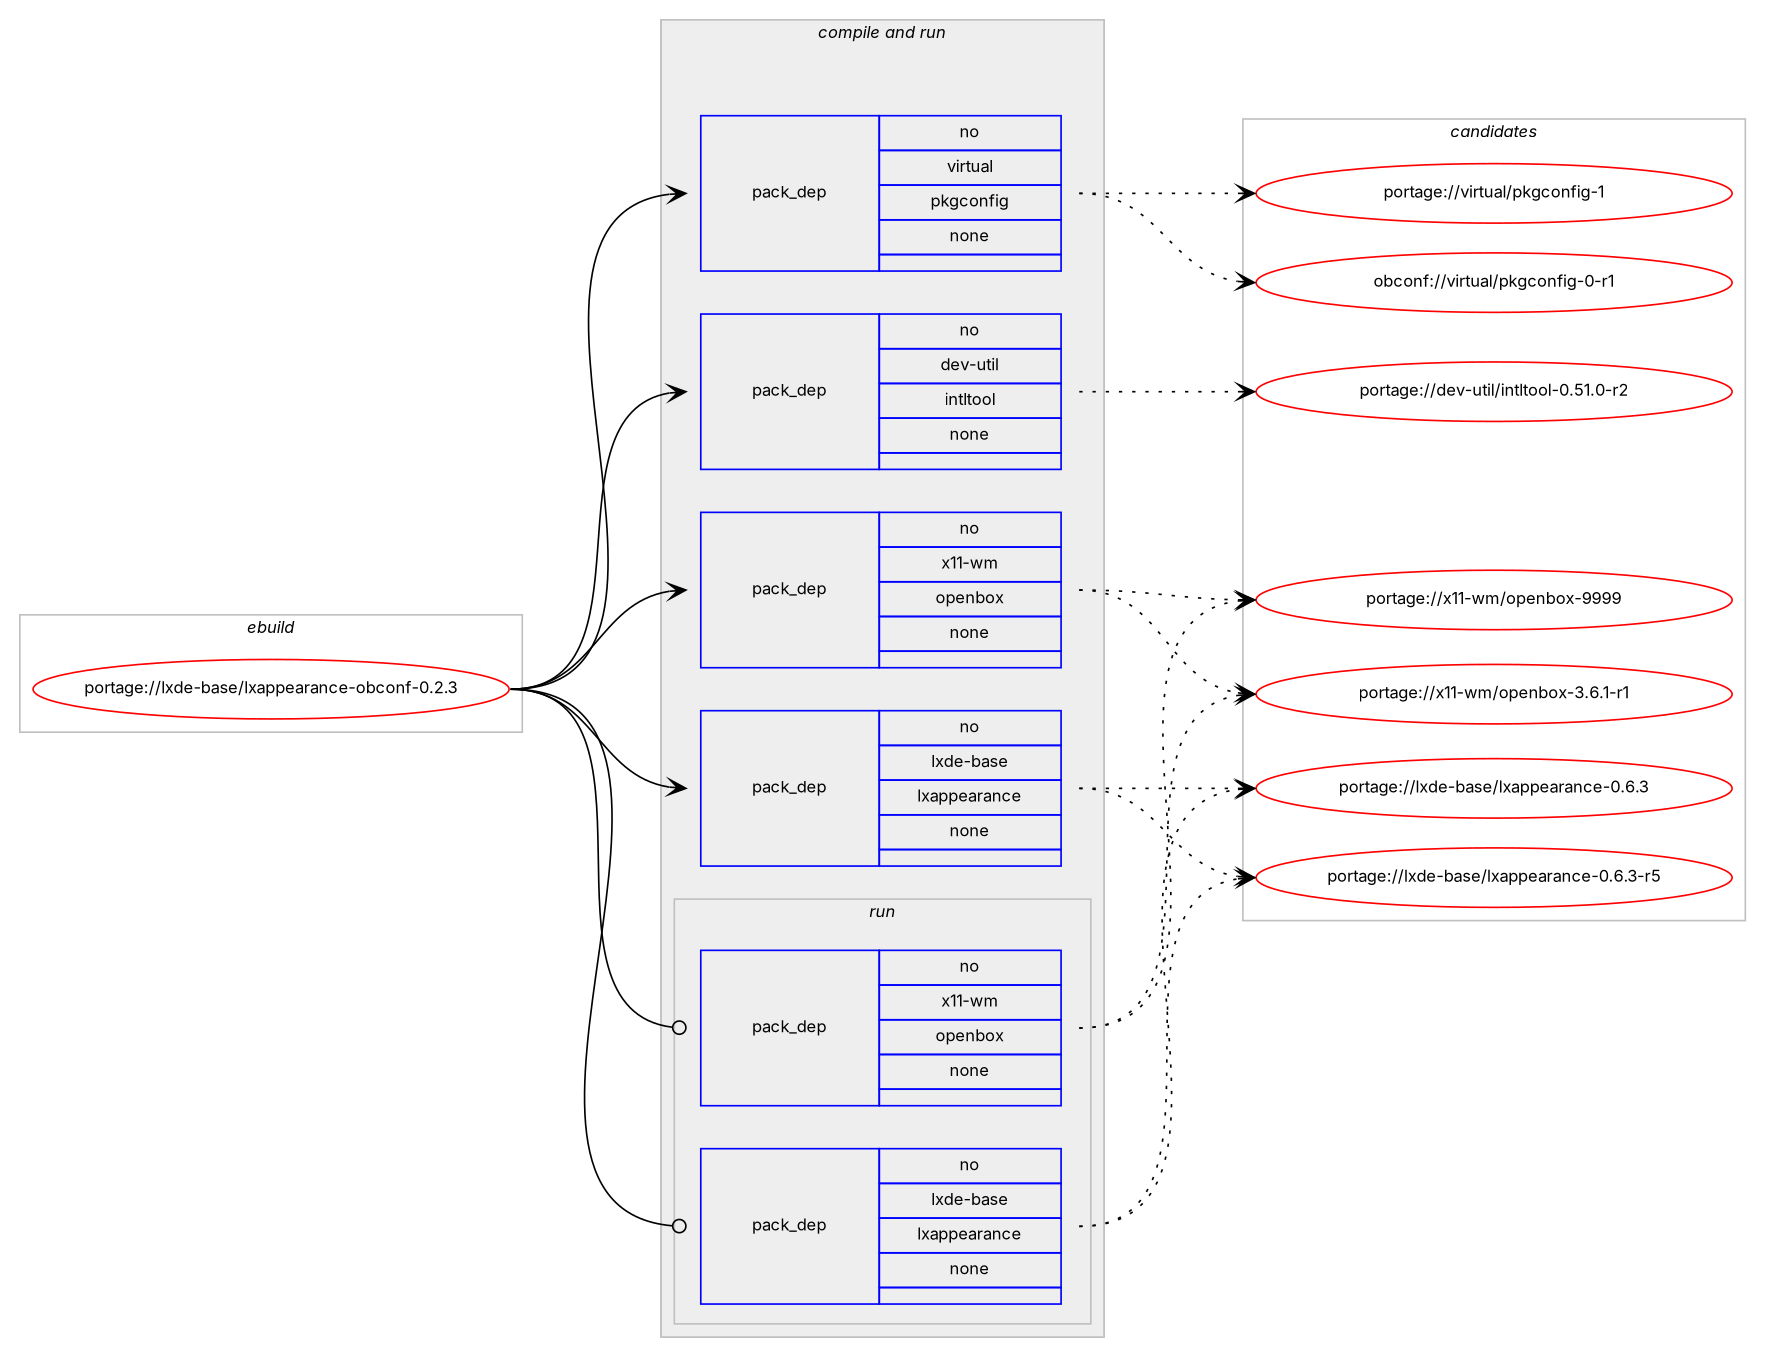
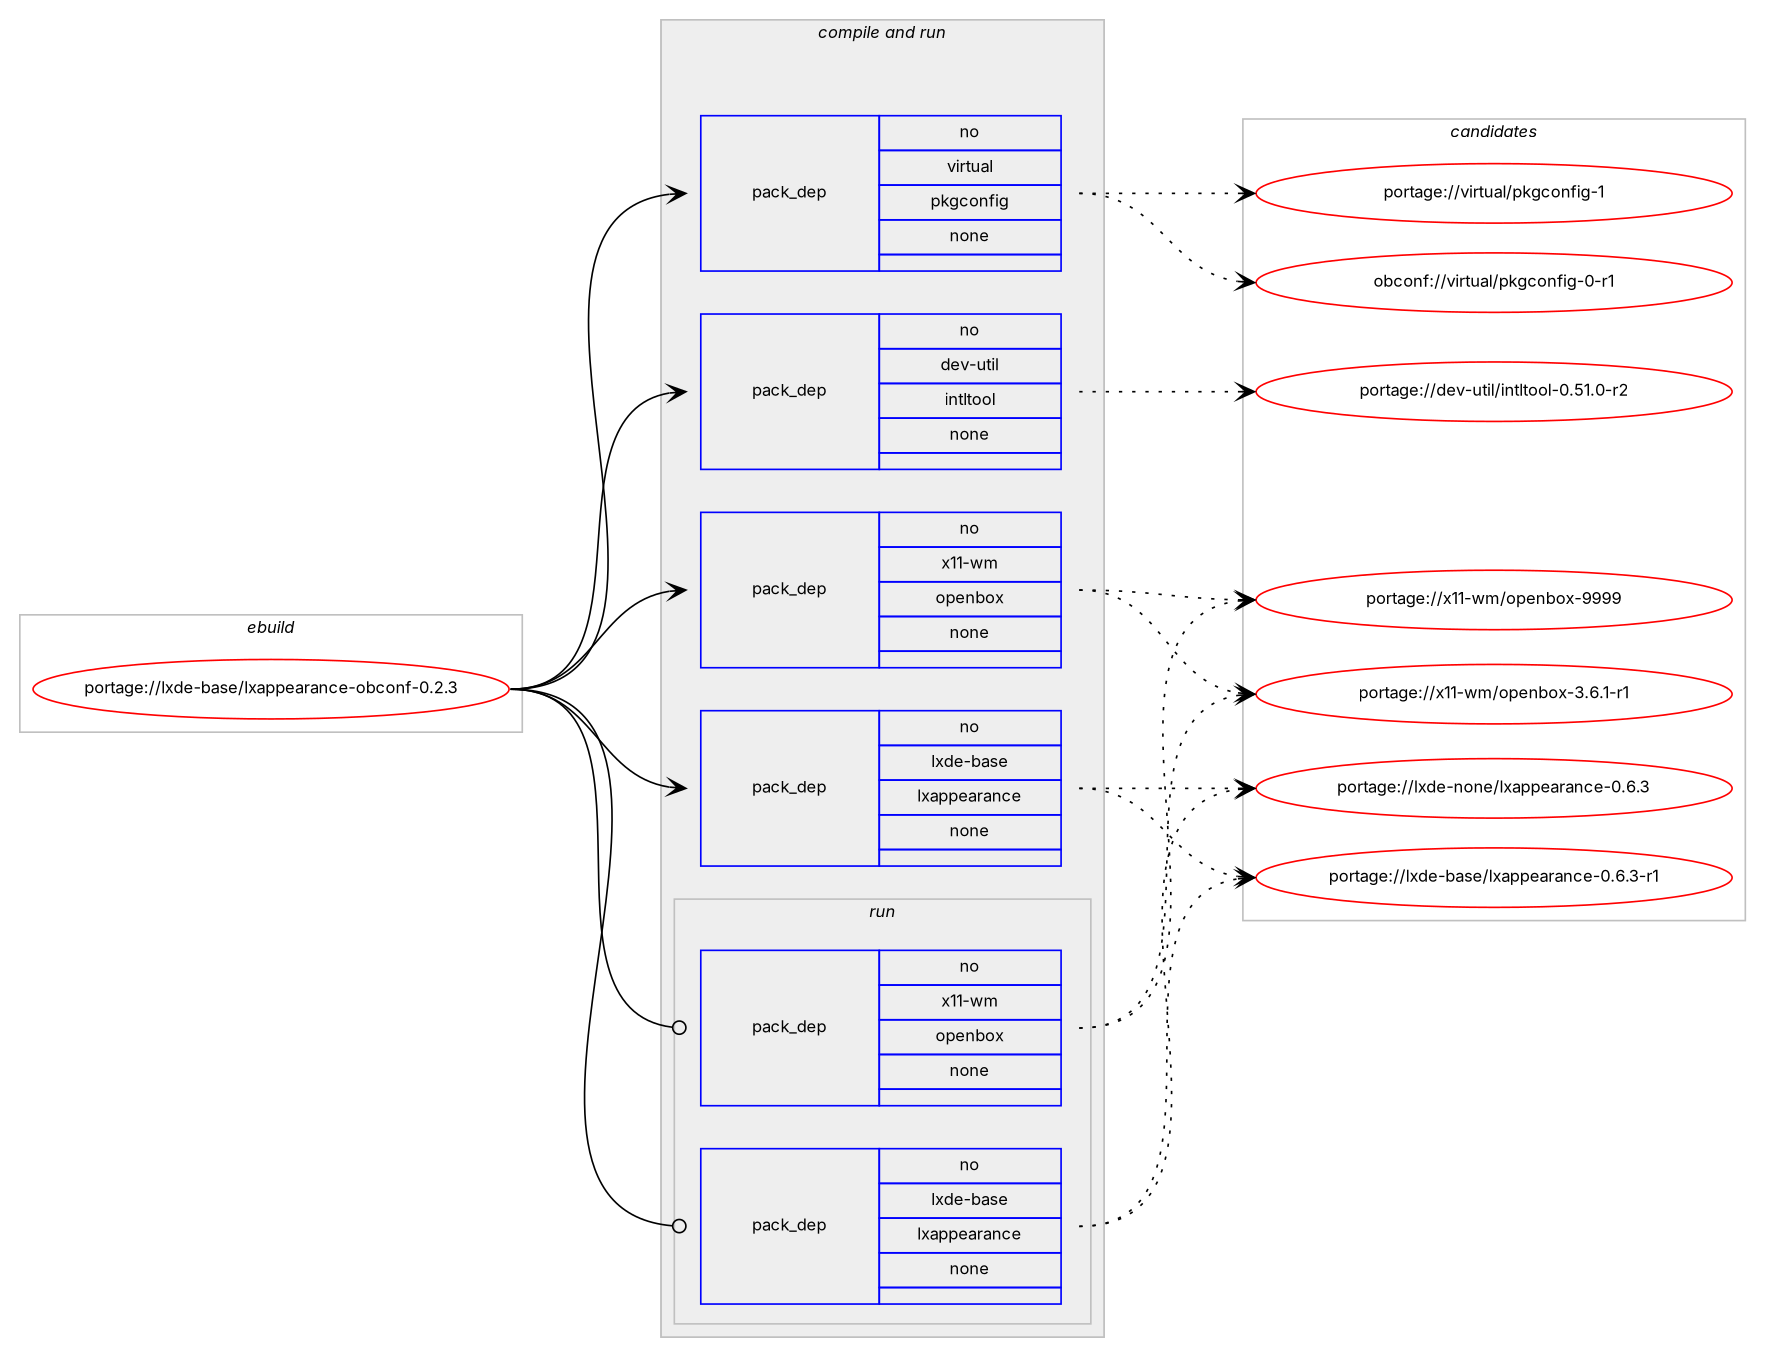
node "portage://lxde-base/lxappearance-0.6.3": label "portage://lxde-base/lxappearance-0.6.3" -> "portage://lxde-none/lxappearance-0.6.3"
node "portage://lxde-base/lxappearance-0.6.3-r5": label "portage://lxde-base/lxappearance-0.6.3-r5" -> "portage://lxde-base/lxappearance-0.6.3-r1"
